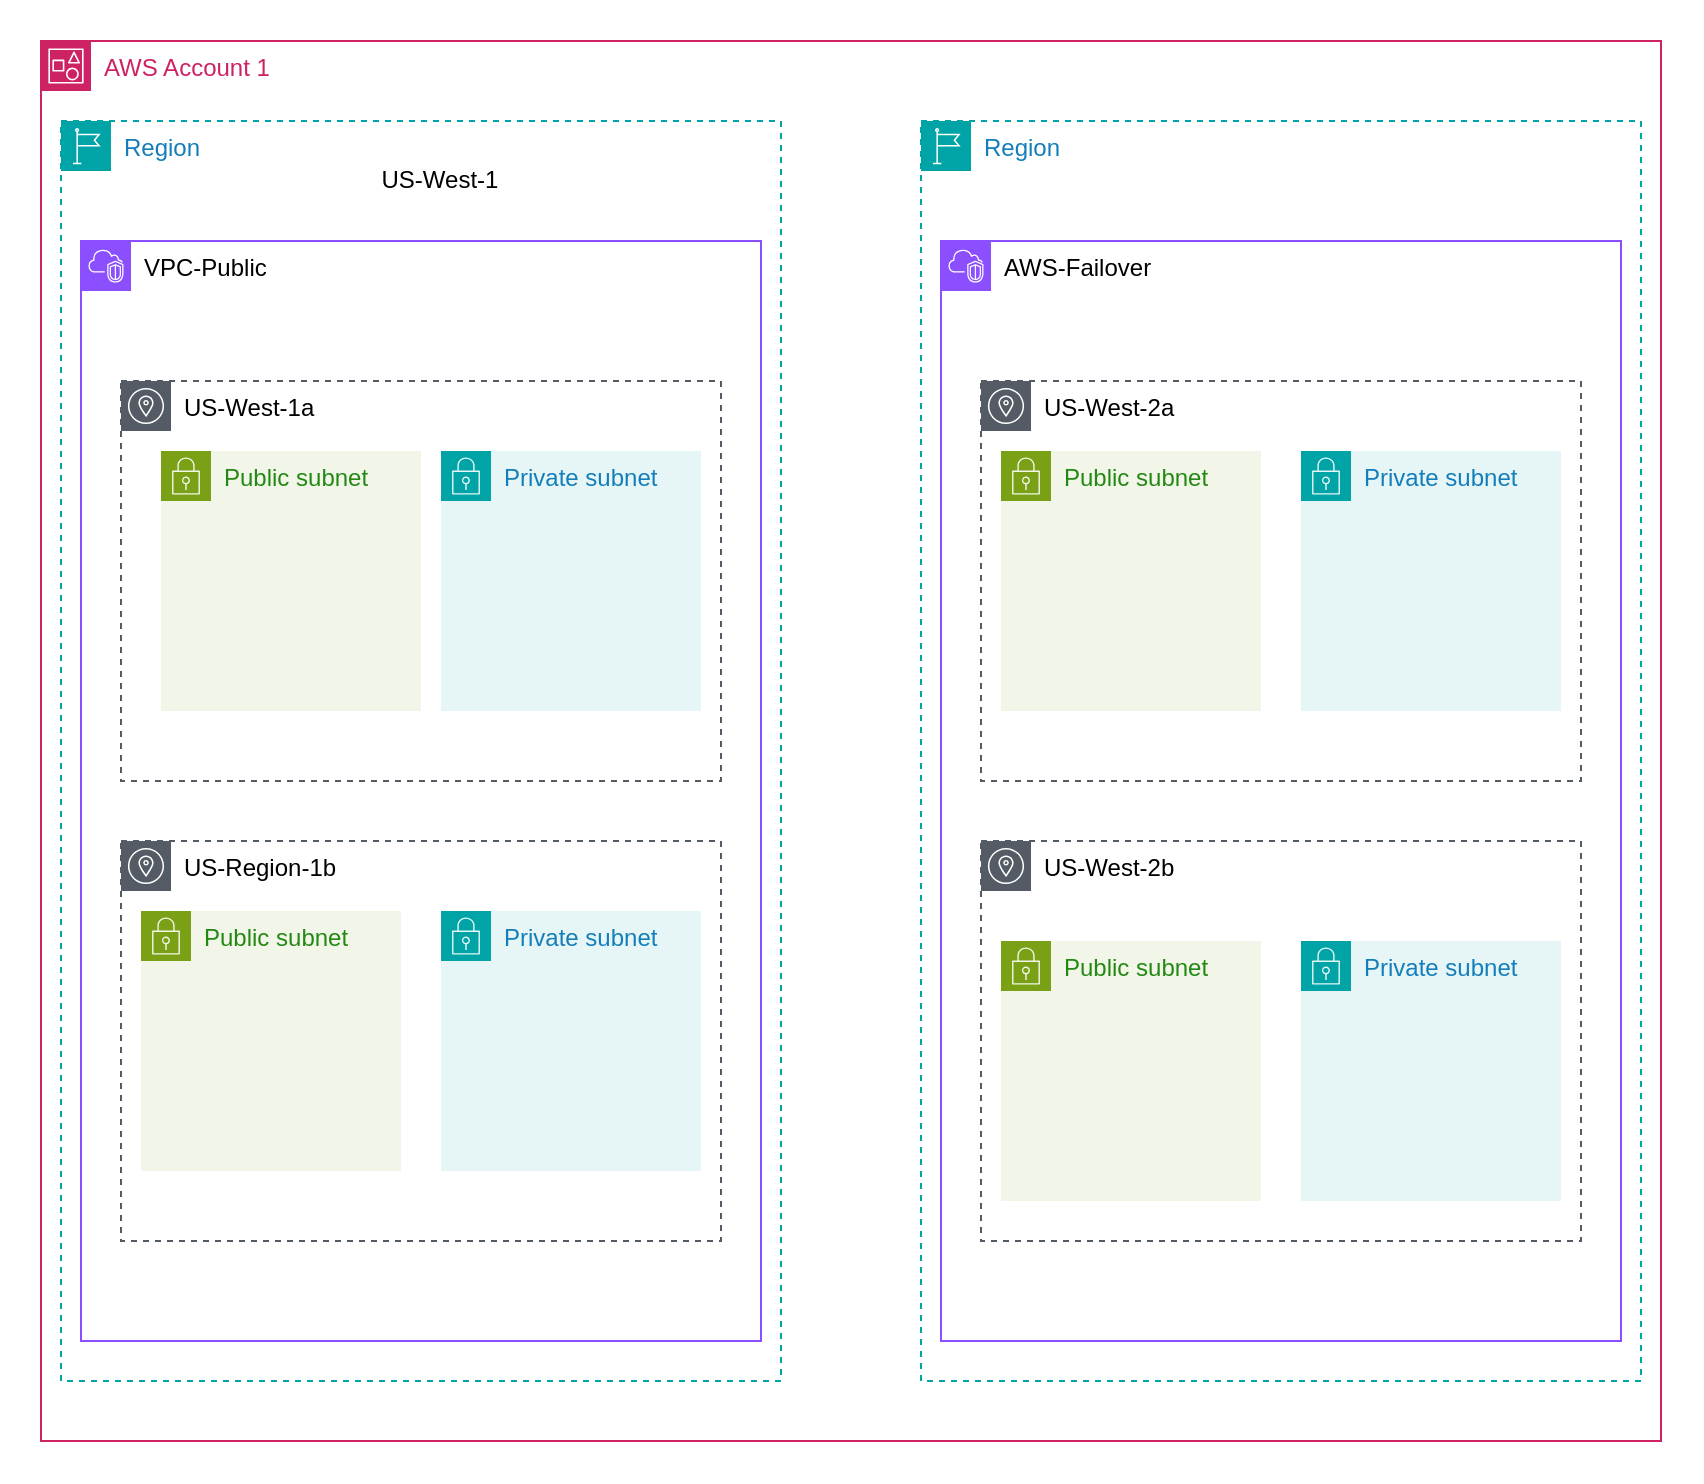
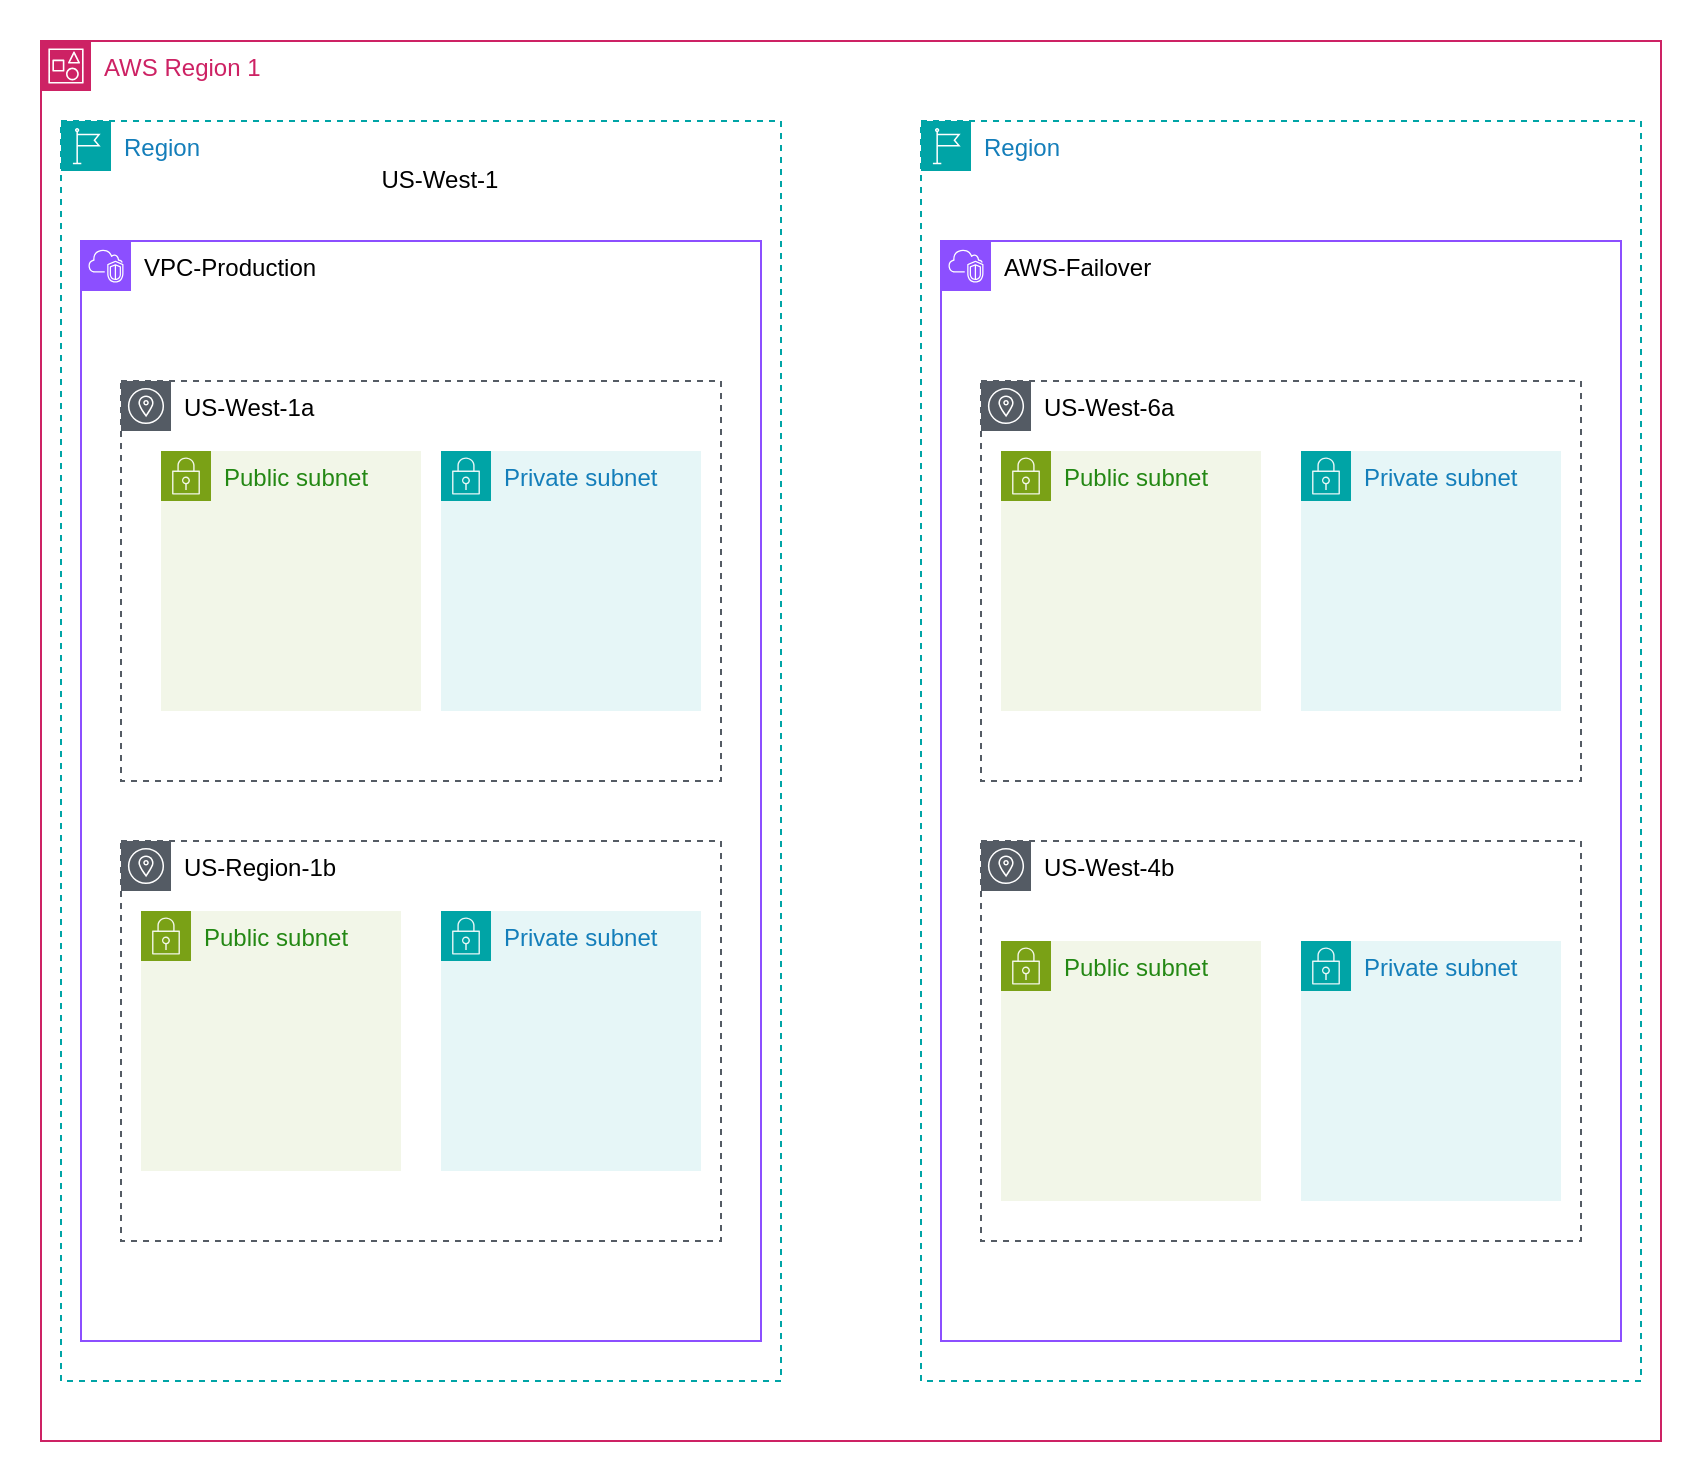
node "AWS Account 1": label "AWS Account 1" -> "AWS Region 1"
node "VPC-Public": label "VPC-Public" -> "VPC-Production"
node "US-West-2a": label "US-West-2a" -> "US-West-6a"
node "US-West-2b": label "US-West-2b" -> "US-West-4b"
